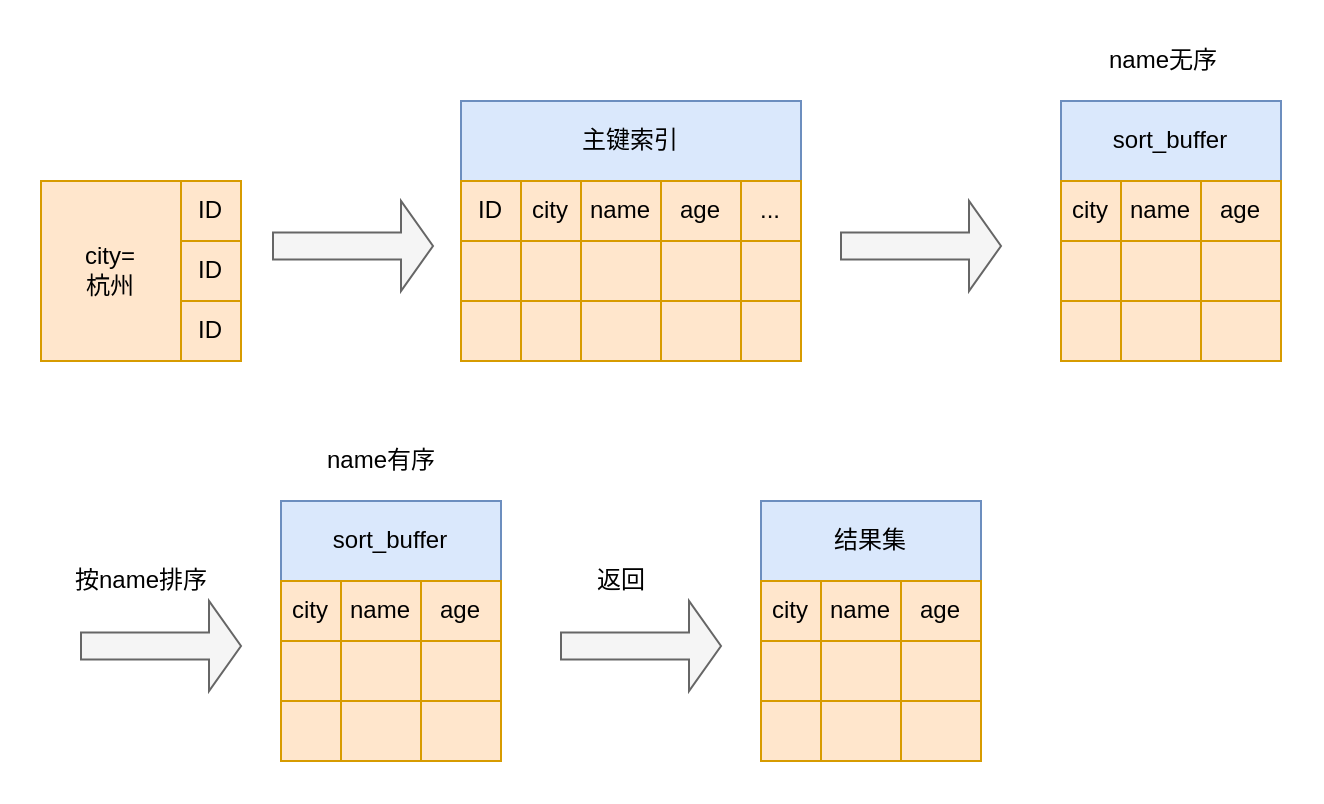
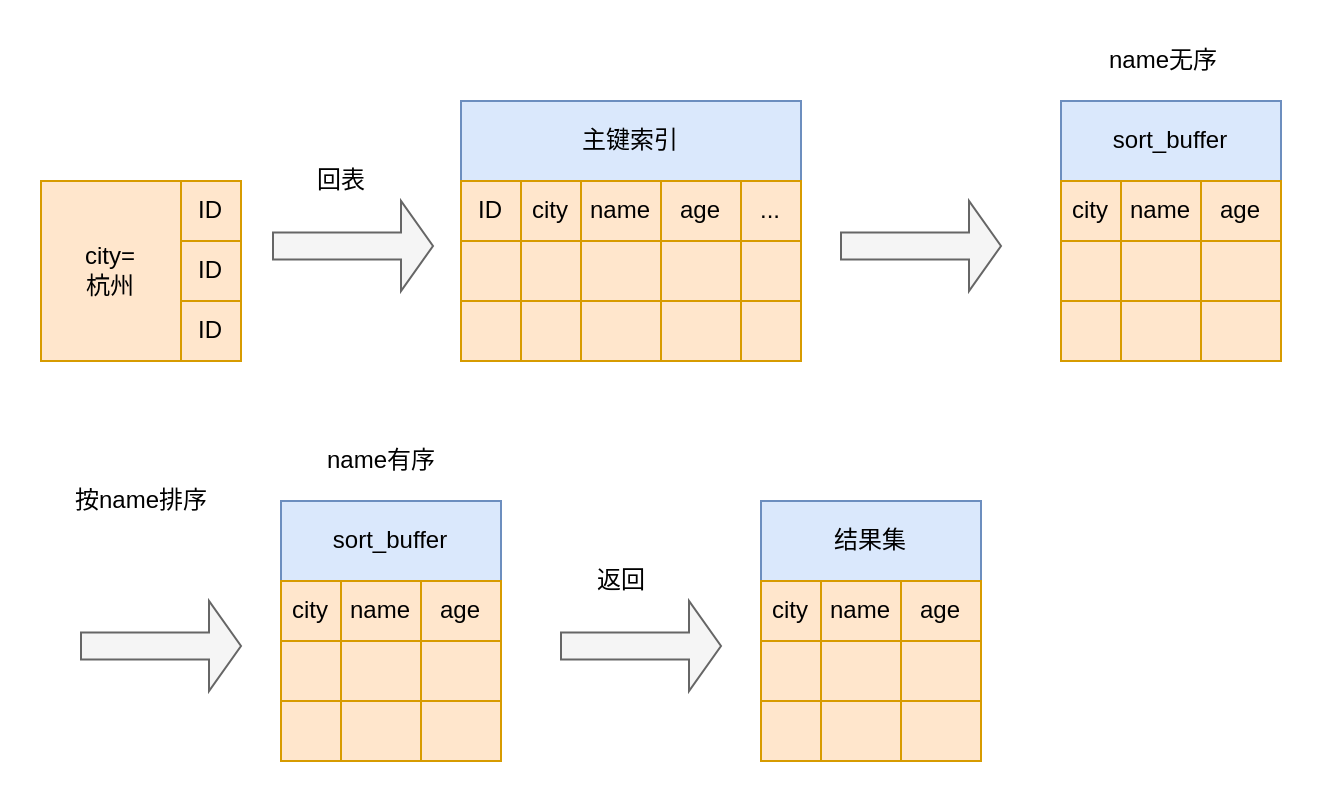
node "回表": added
node "按name排序": moved (141, 581) -> (141, 501)
